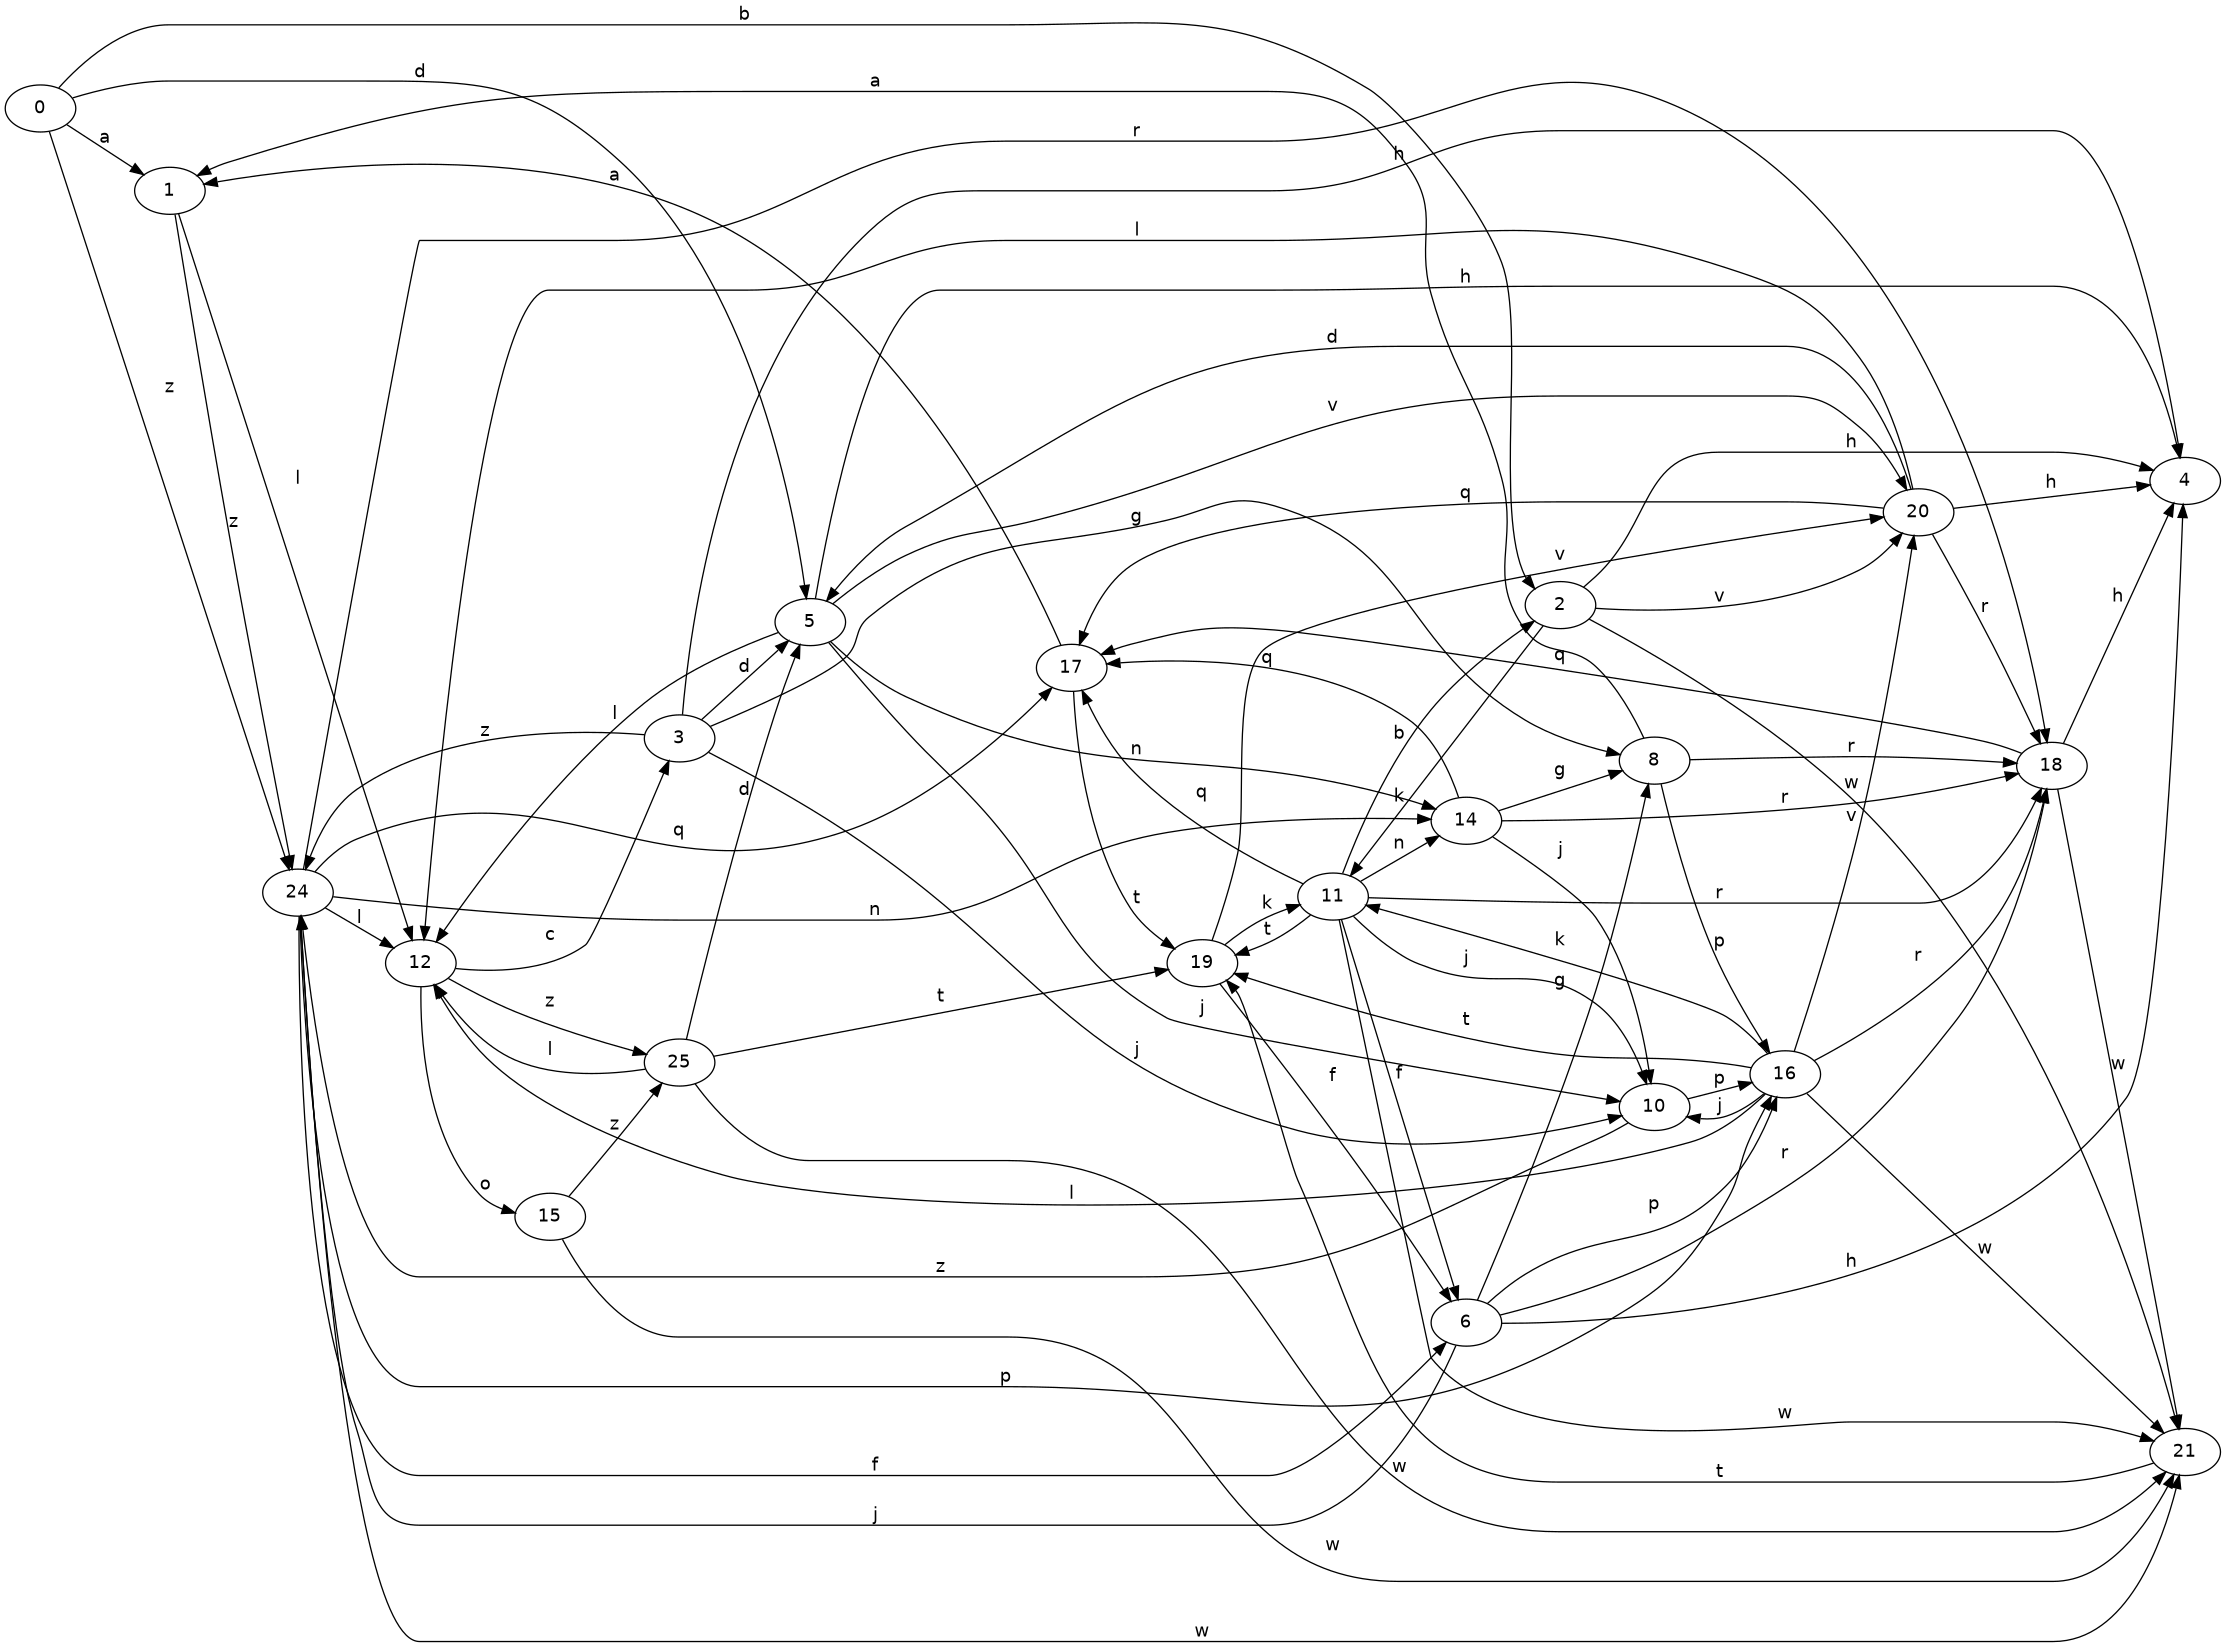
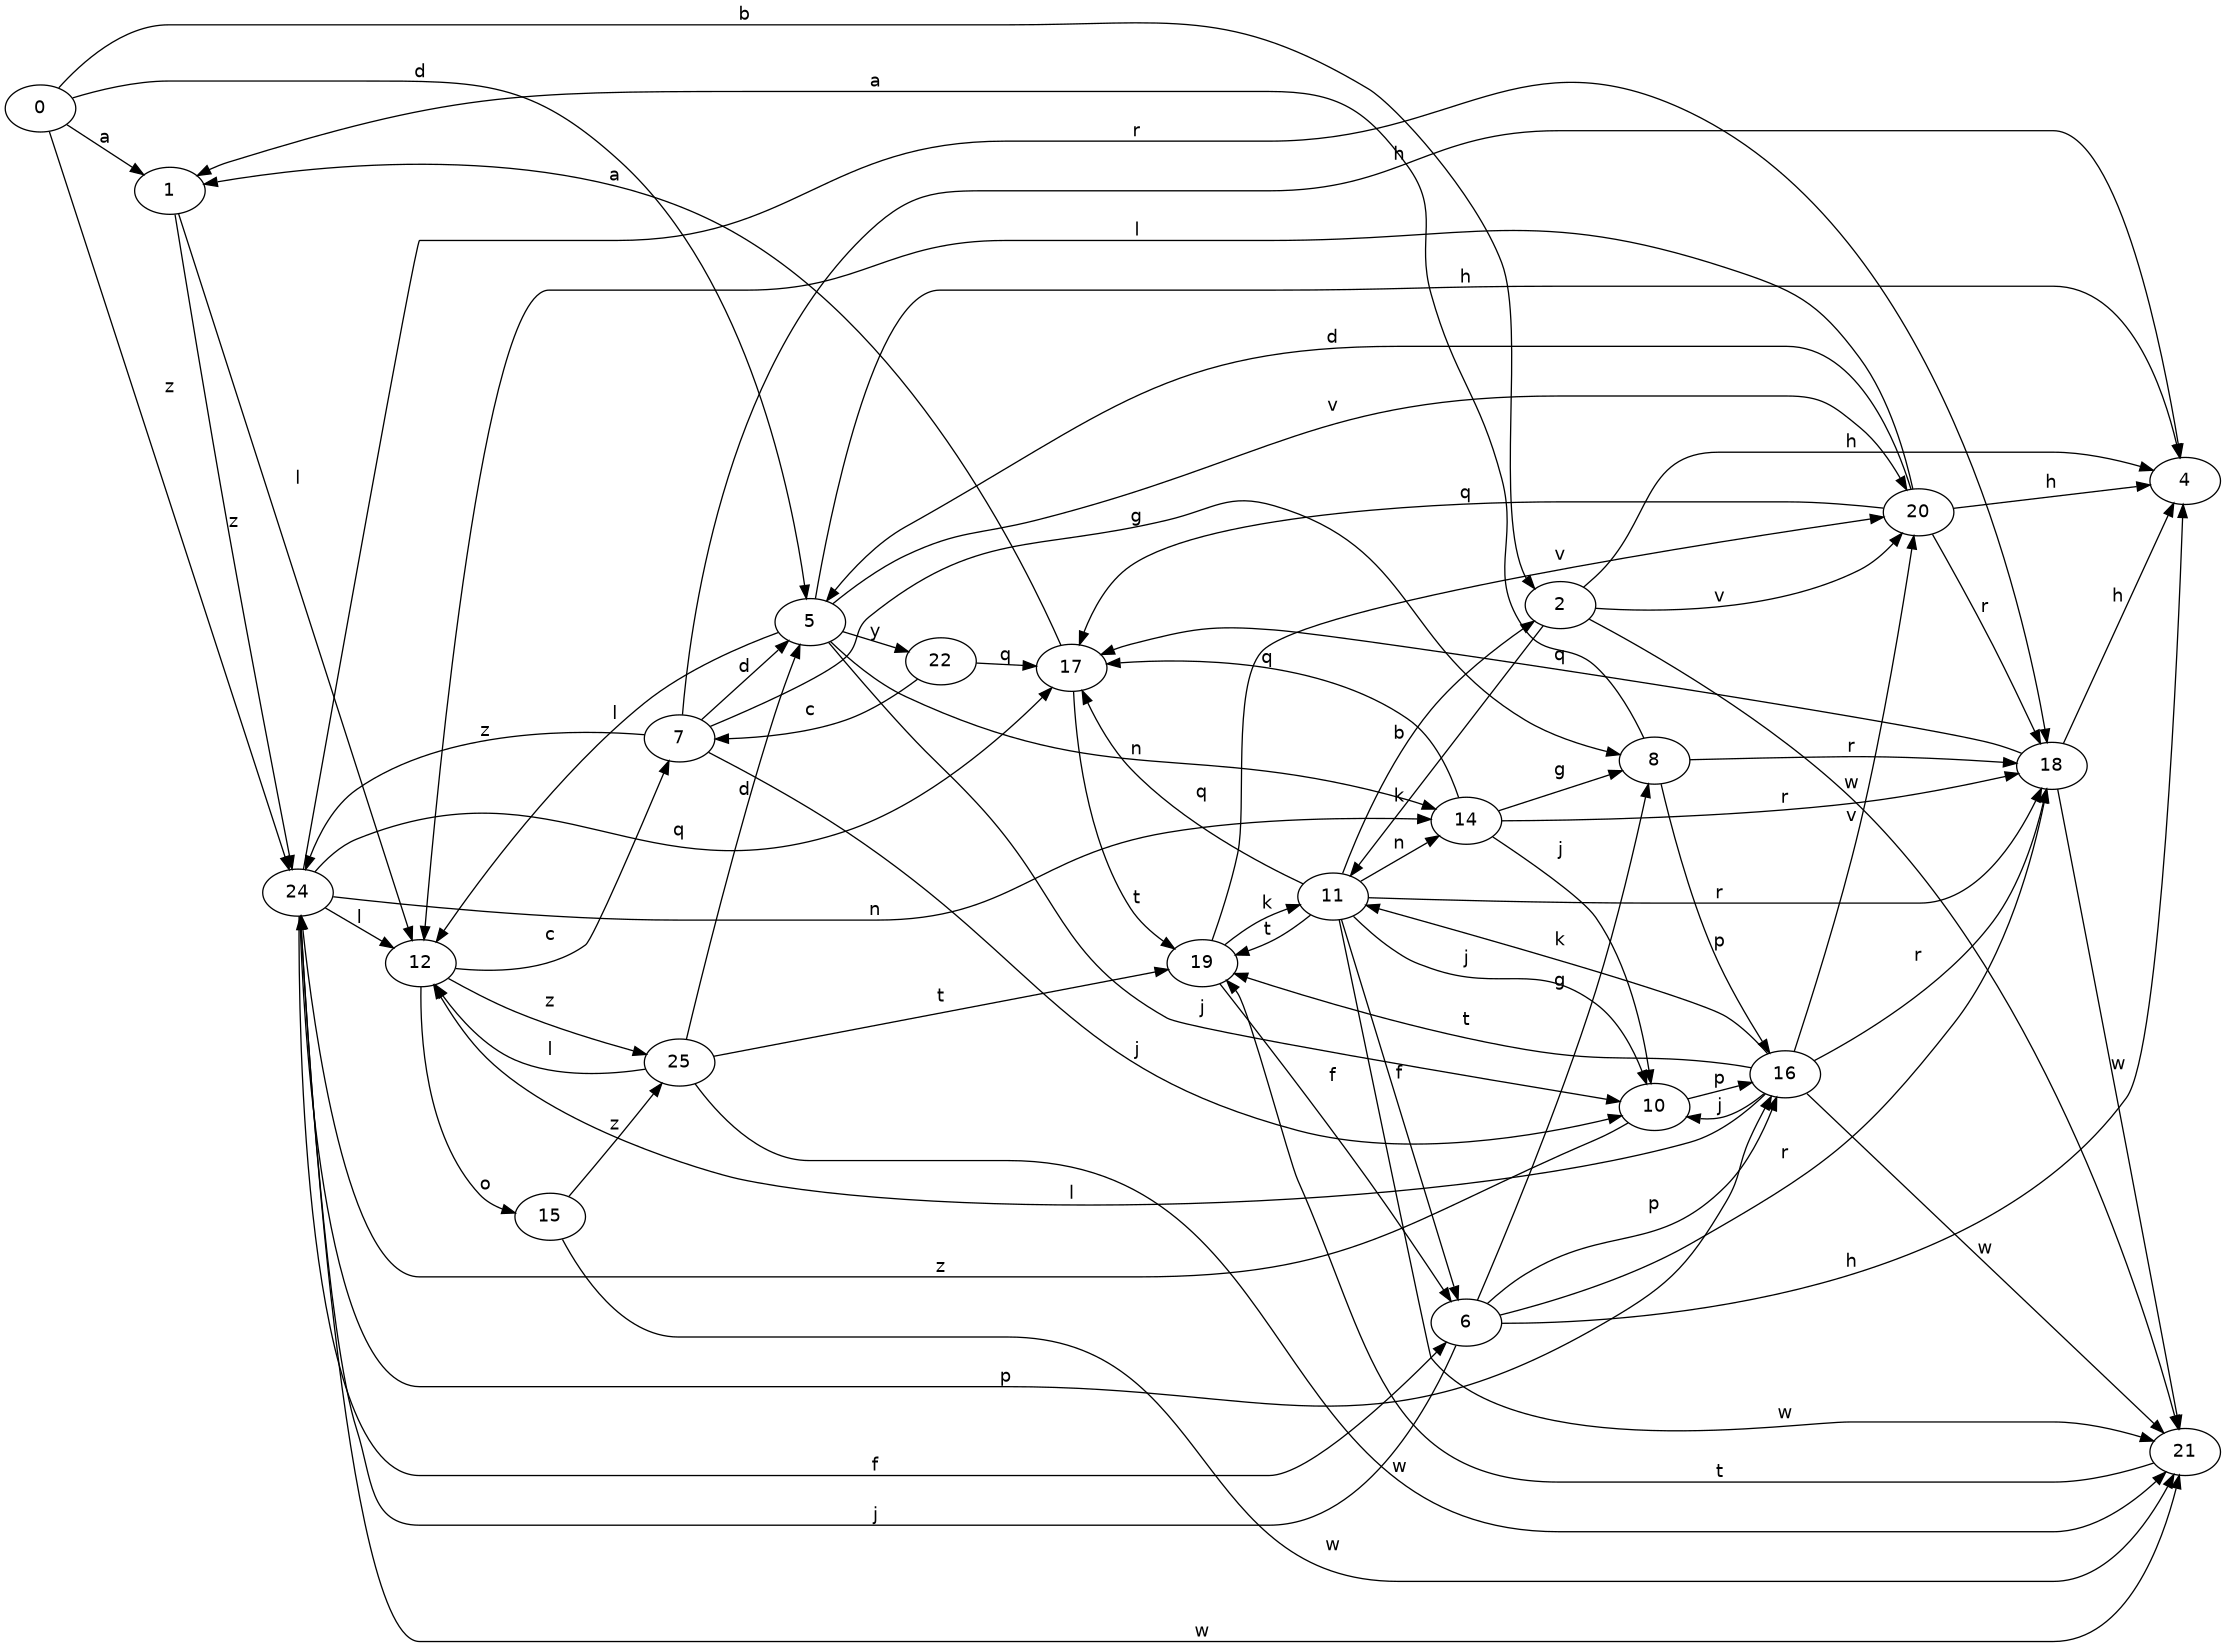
node "22": added
node "3": label "3" -> "7"
